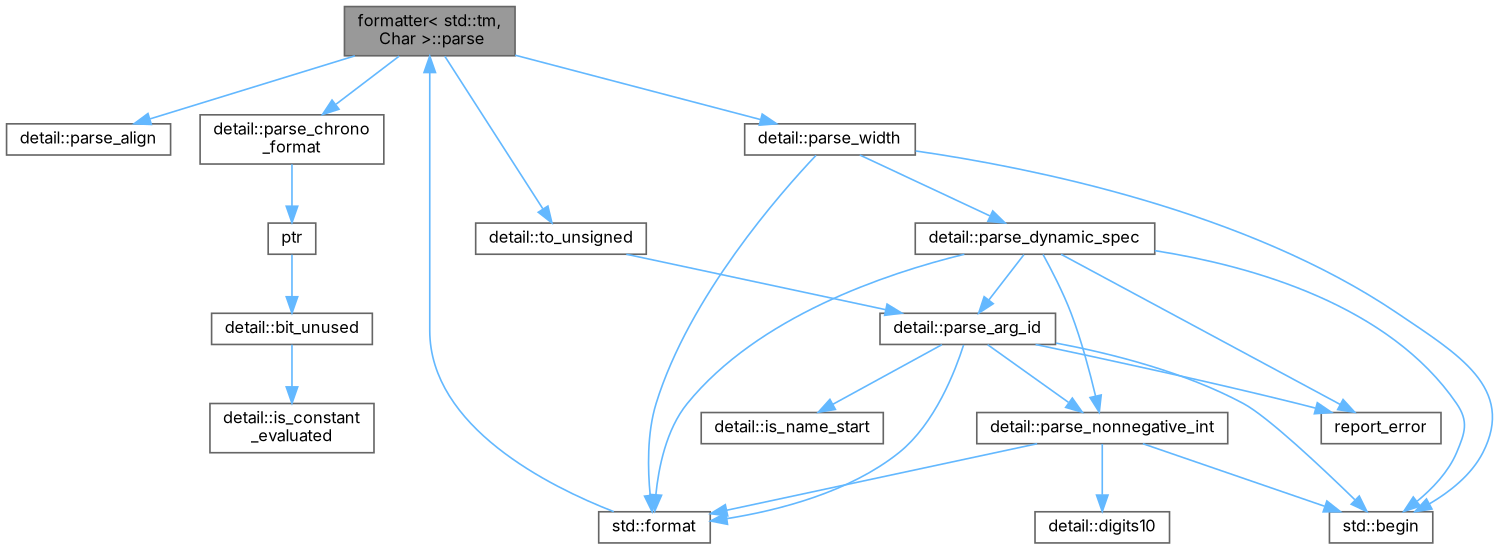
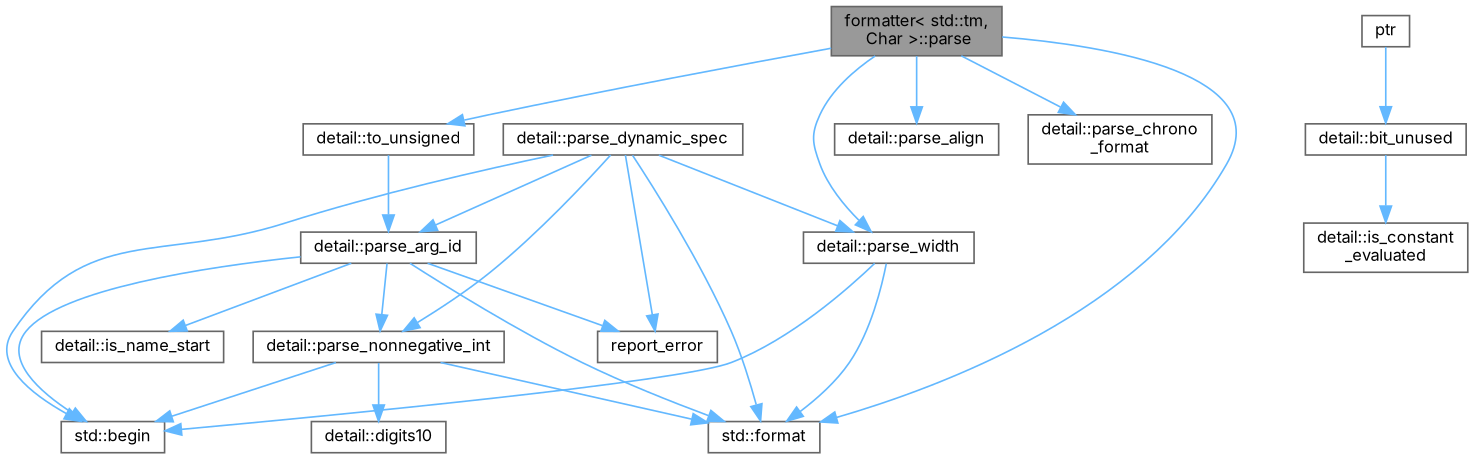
edge "detail::parse_chrono _format" -> "ptr": removed
edge "detail::parse_width" -> "detail::parse_dynamic_spec": reversed
edge "std::format" -> "formatter< std::tm, Char >::parse": reversed
